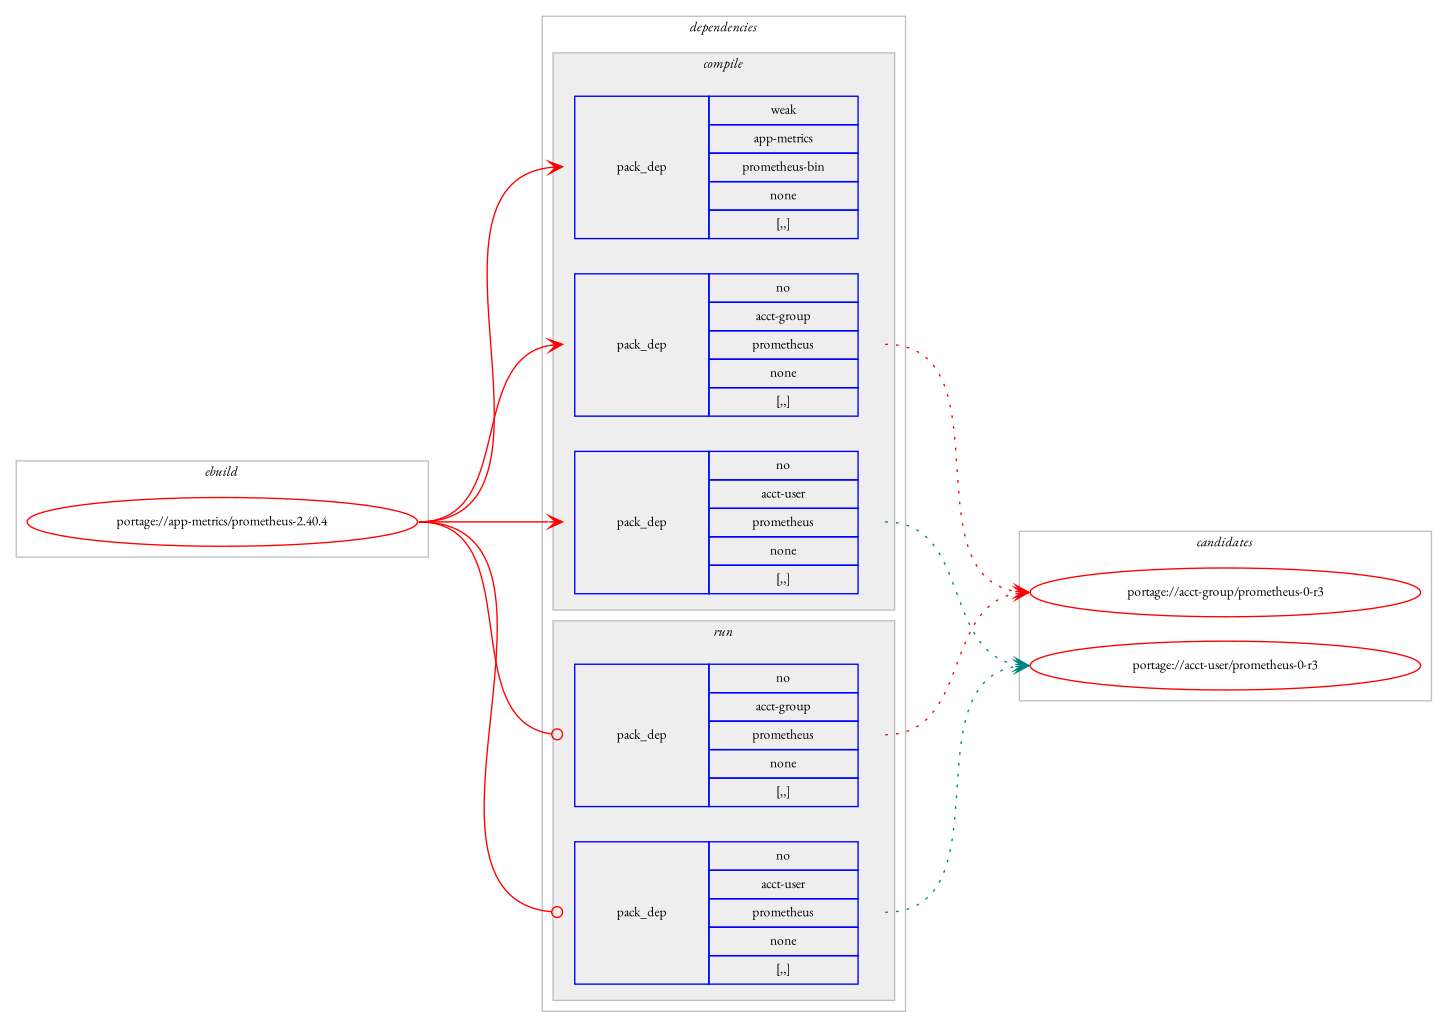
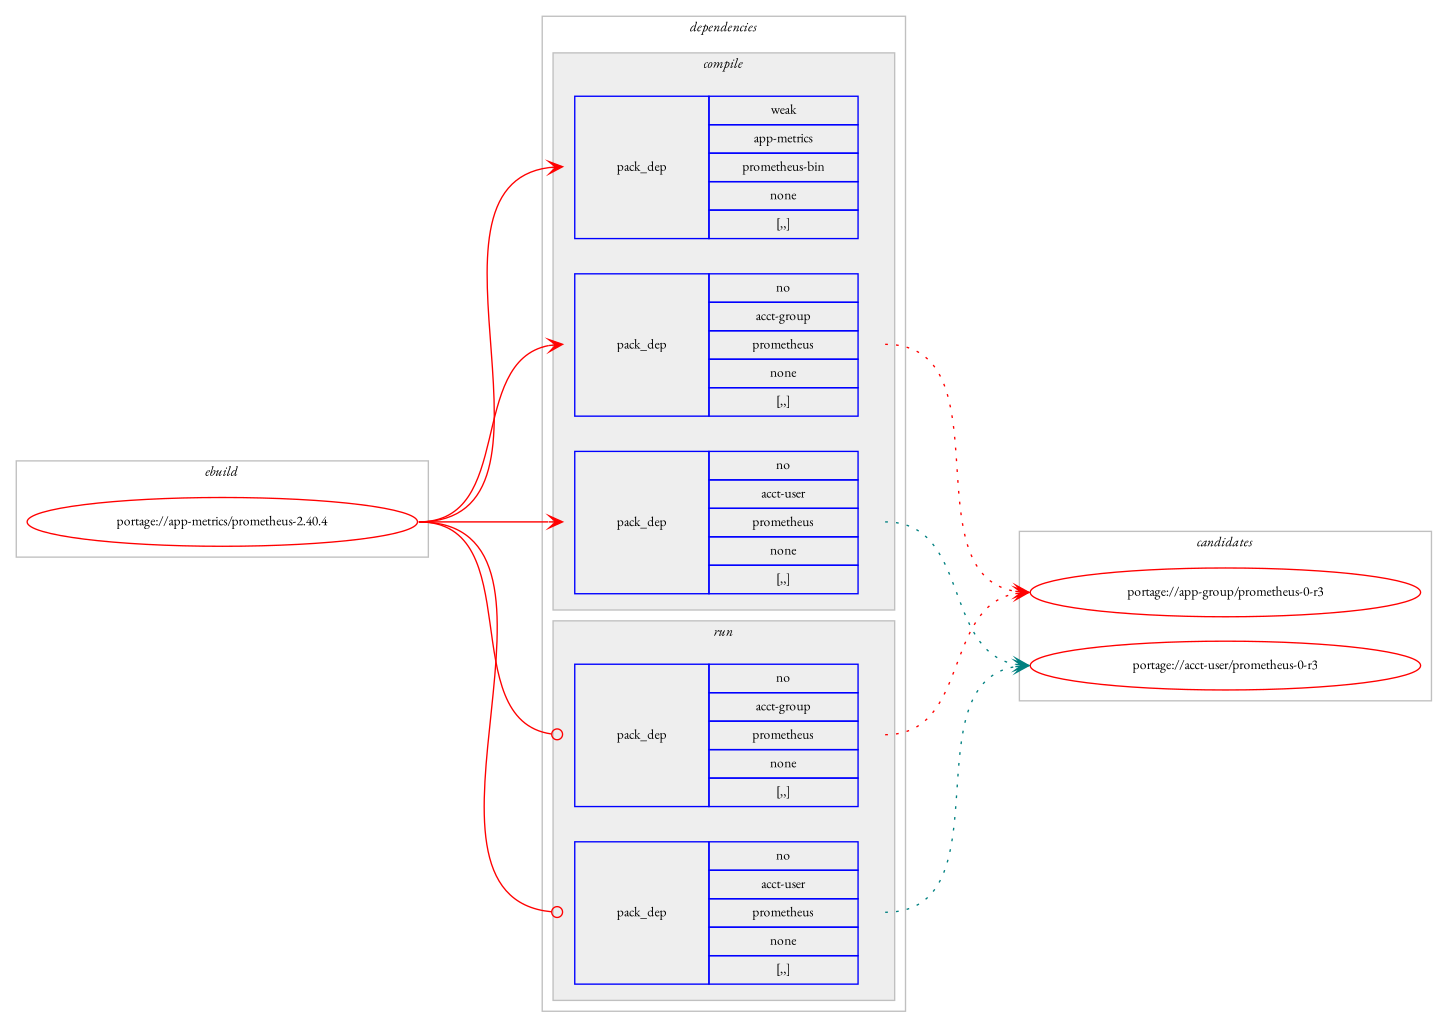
node "portage://acct-group/prometheus-0-r3": label "portage://acct-group/prometheus-0-r3" -> "portage://app-group/prometheus-0-r3"
